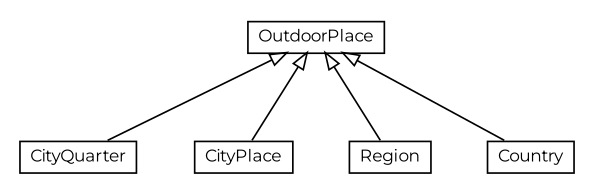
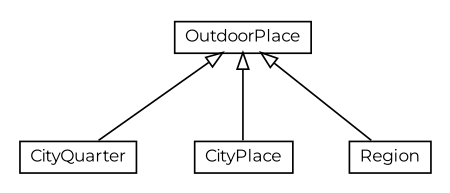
node "Country": removed
